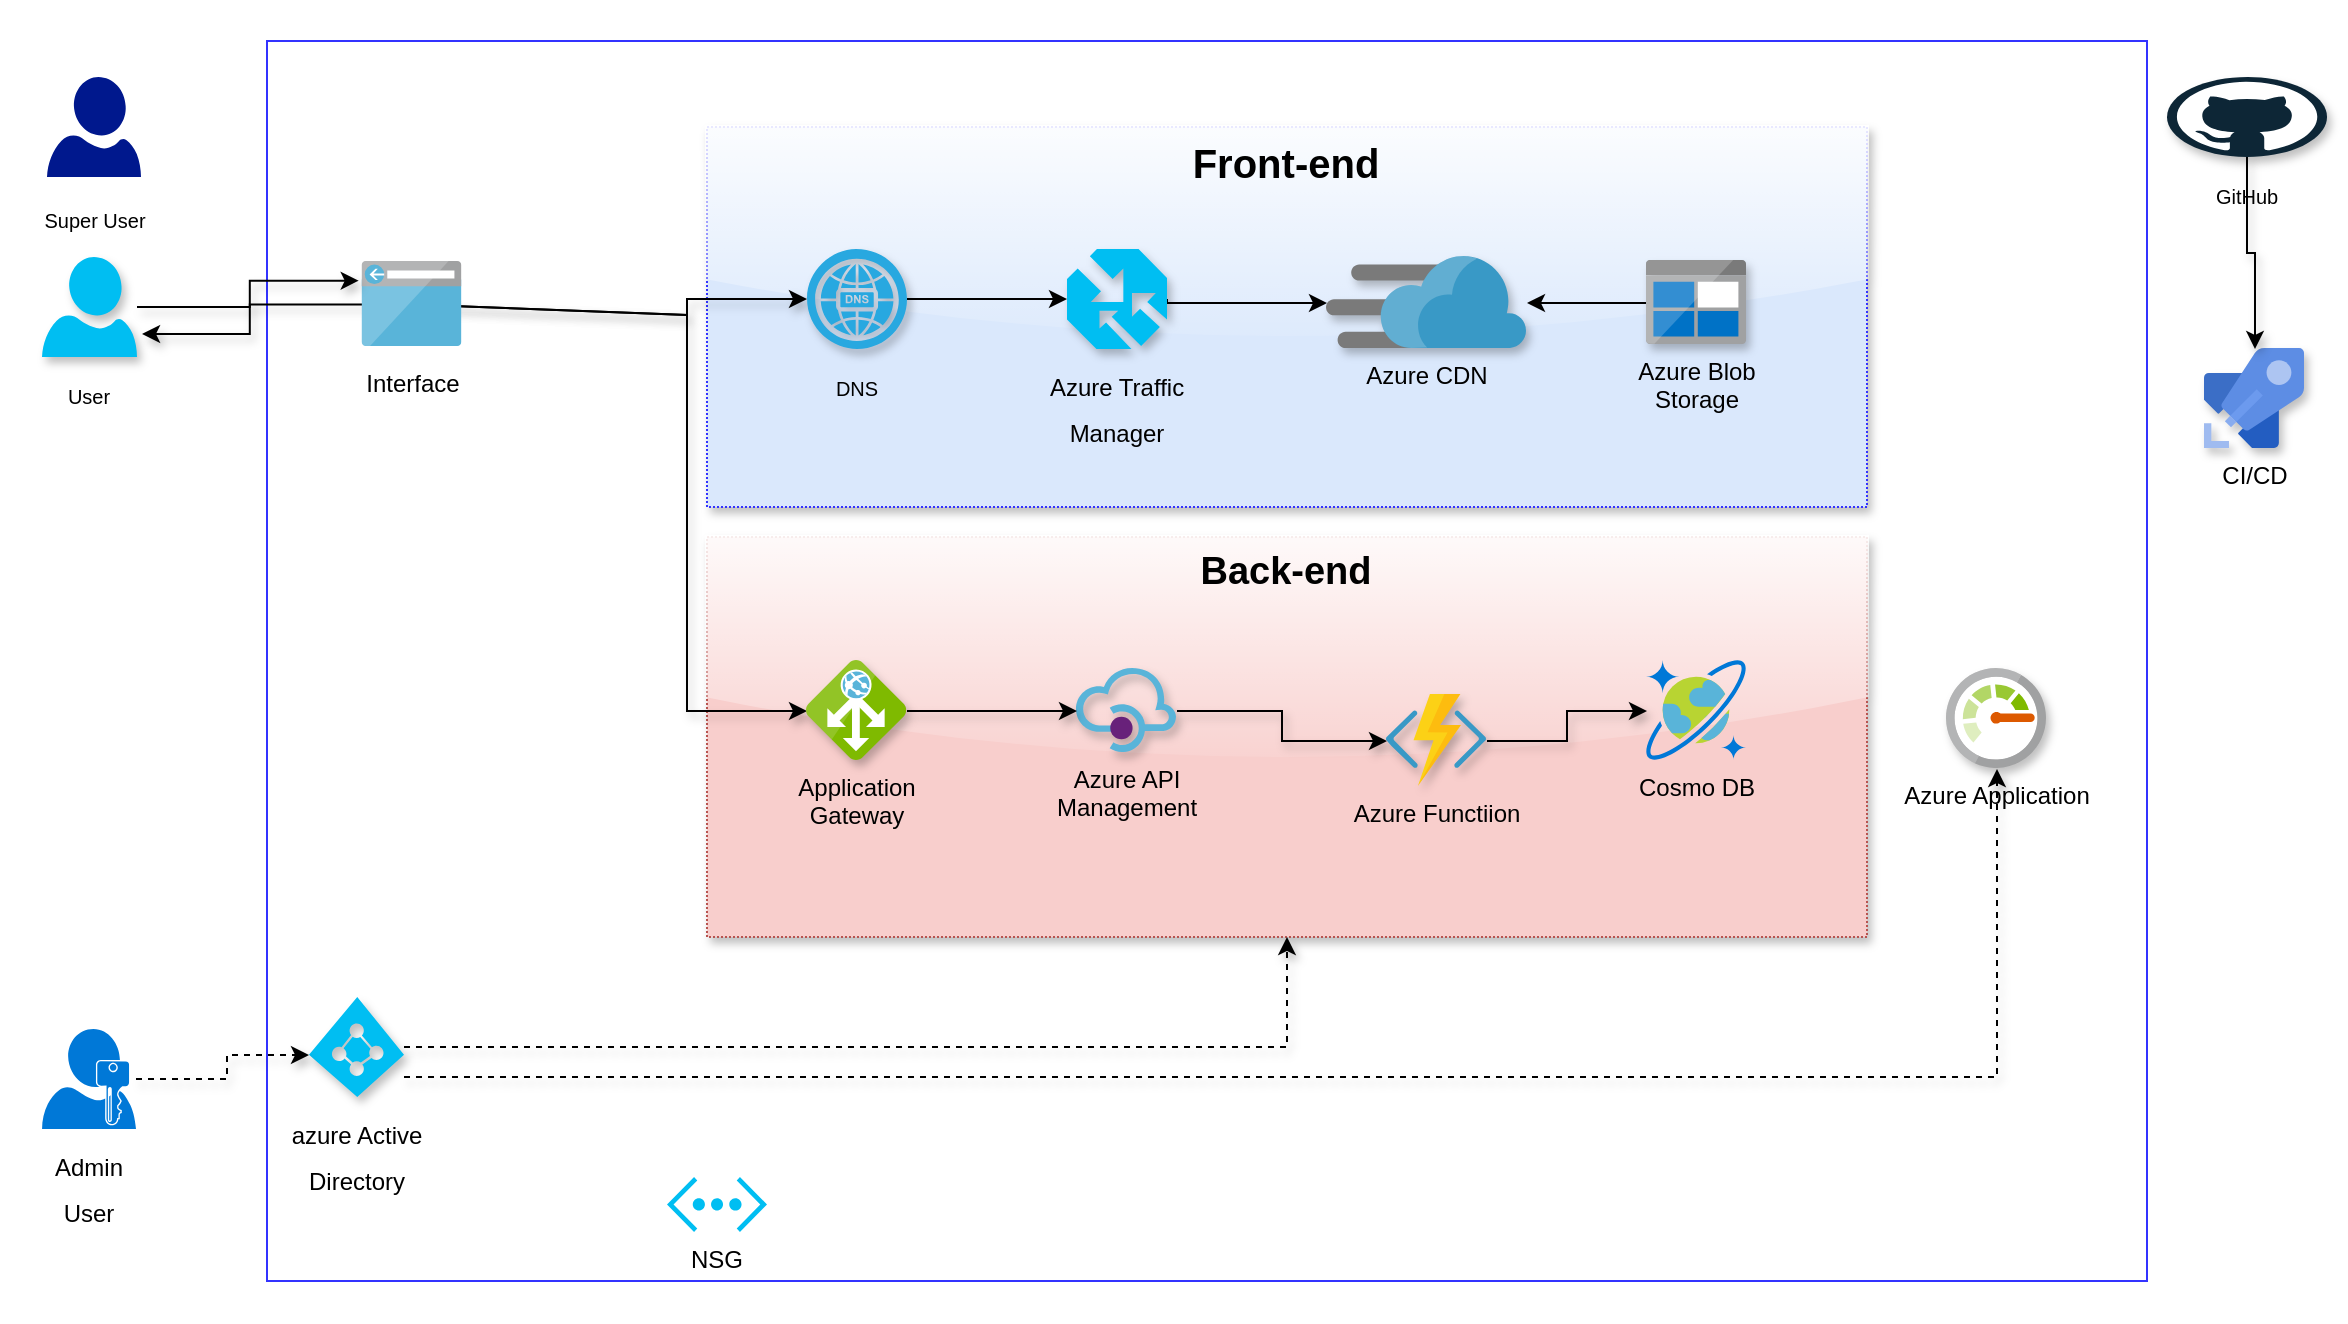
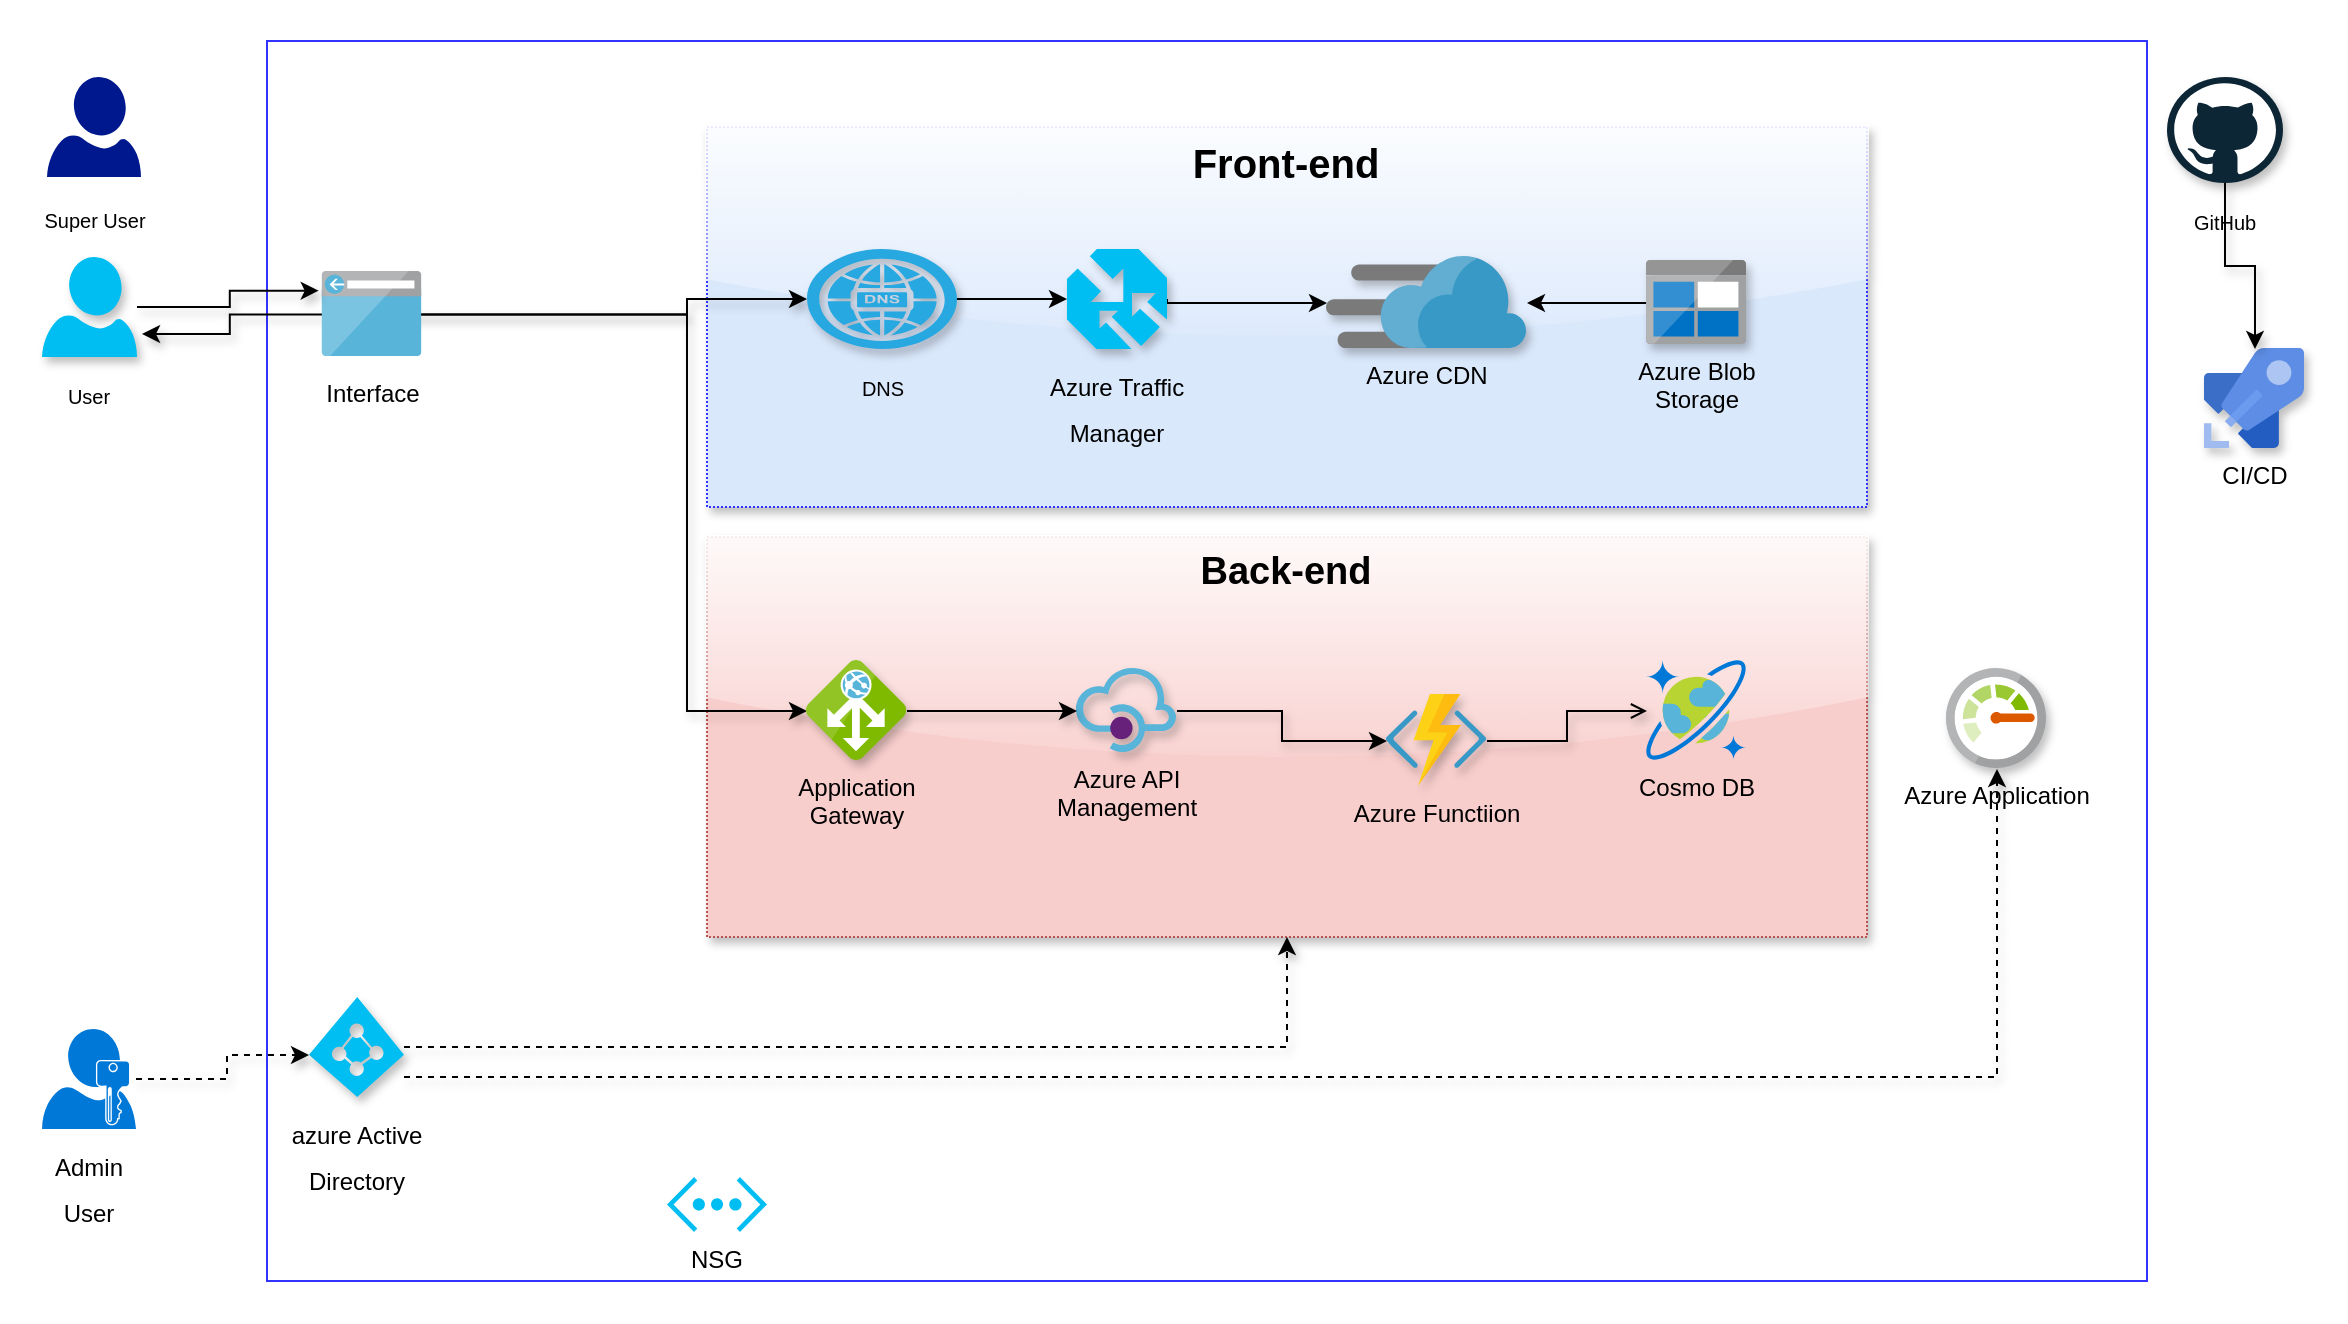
node "GitHub": size 160x80 -> 116x106
node "DNS": size 100x100 -> 150x100
node "Interface": moved (413, 305) -> (373, 315)
edge "Azure Functiion" -> "Cosmo DB": arrowhead classic -> open
